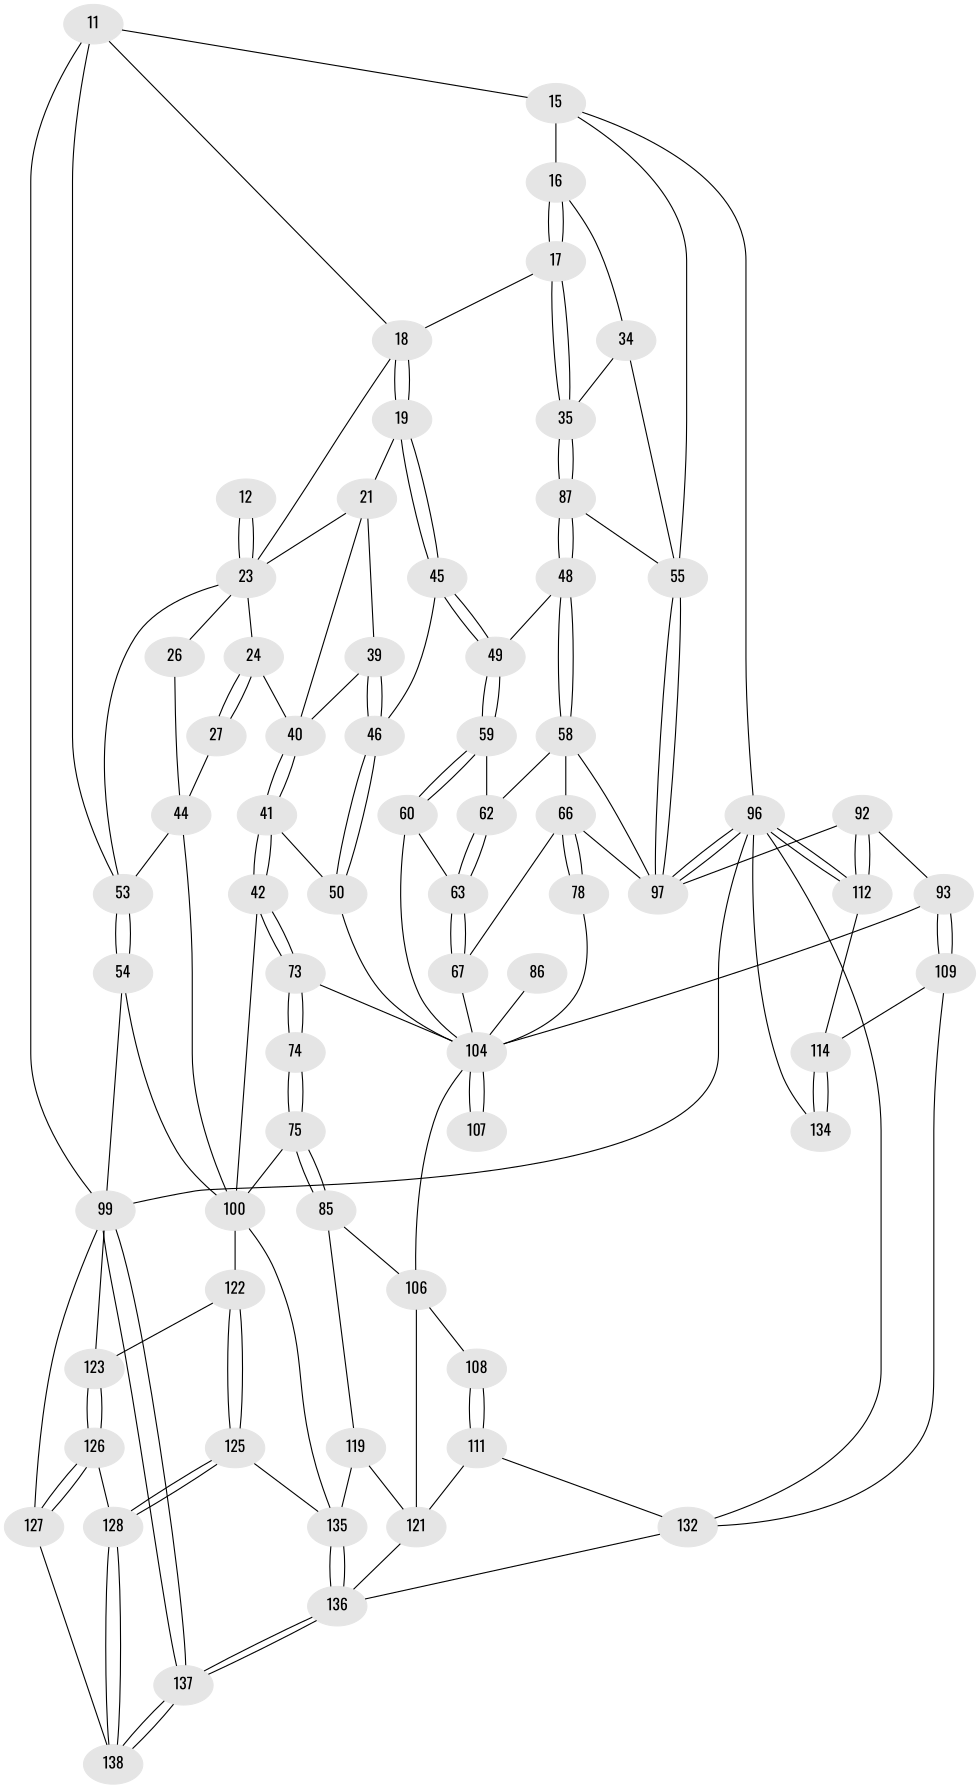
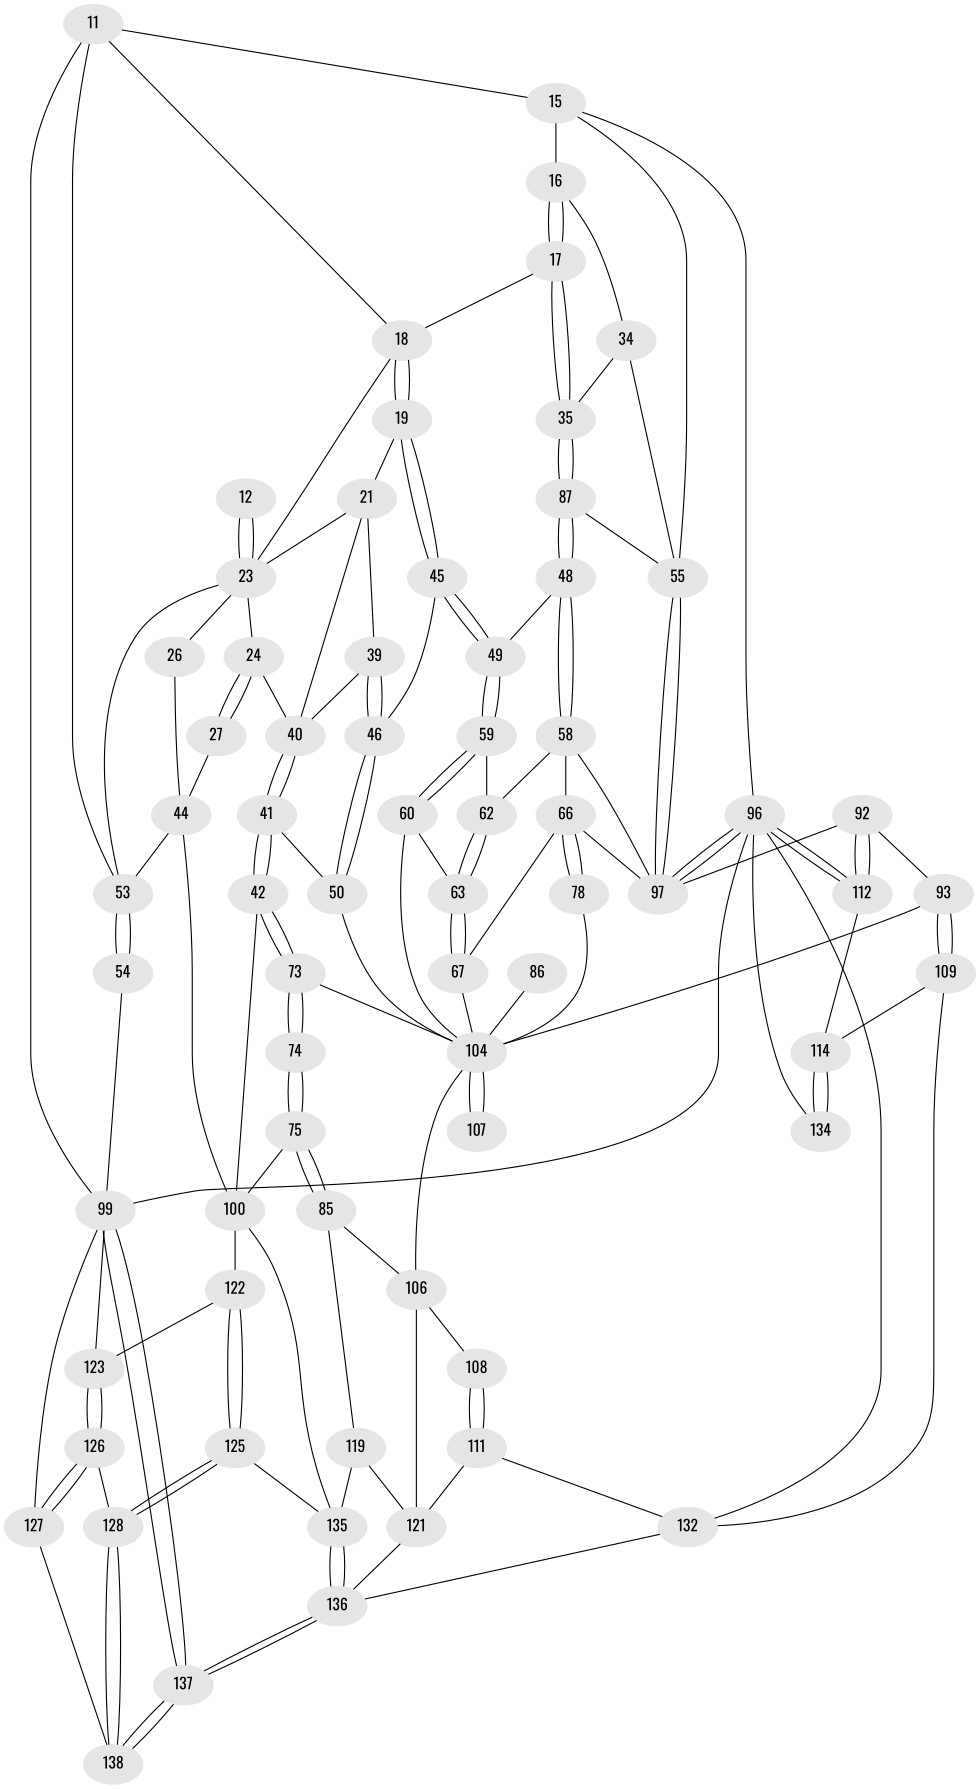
edge "54" -- "100": removed
